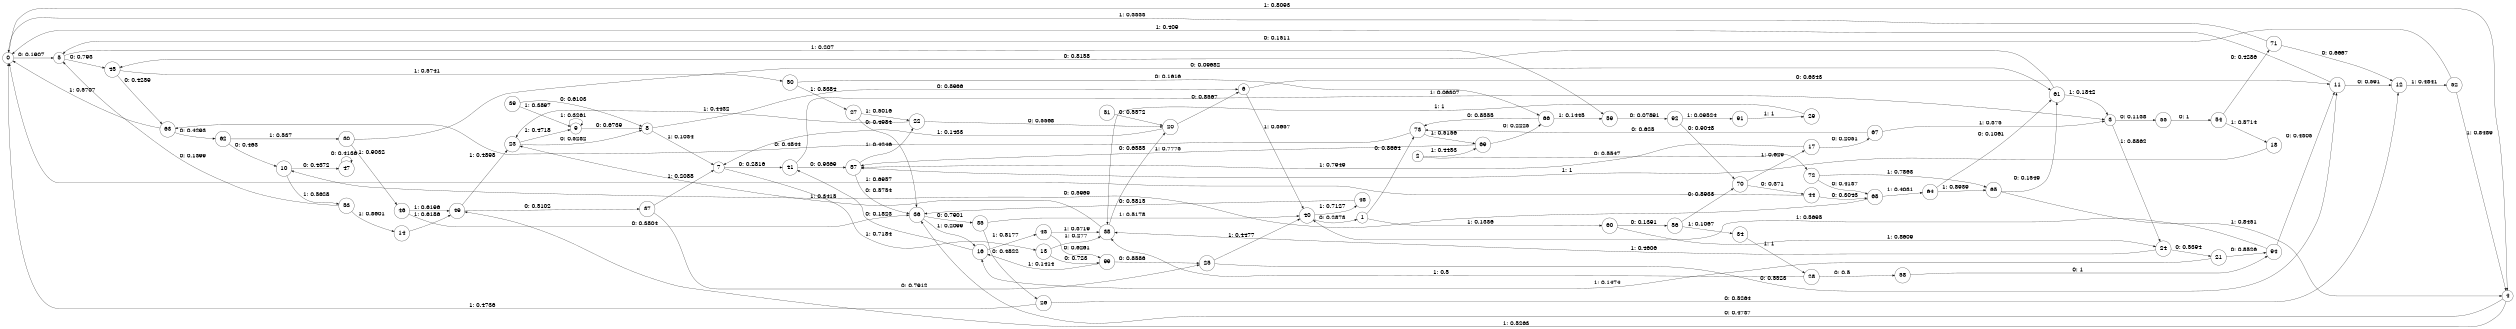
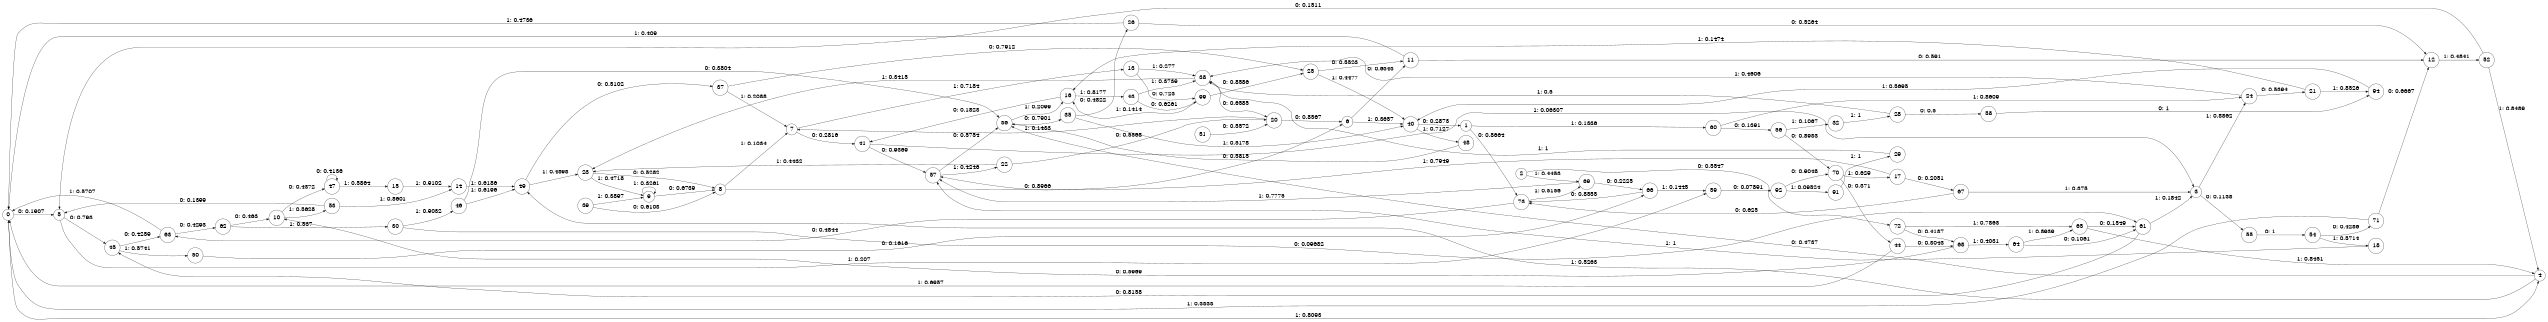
node "27": removed
edge "94" -> "11": removed, label "0: 0.4305"
node "15": added
edge "43" -> "38": label "1: 0.3719   " -> "1: 0.3739   "
node "34": label "34" -> "32"
edge "21" -> "94": label "0: 0.8526   " -> "1: 0.8526   "
